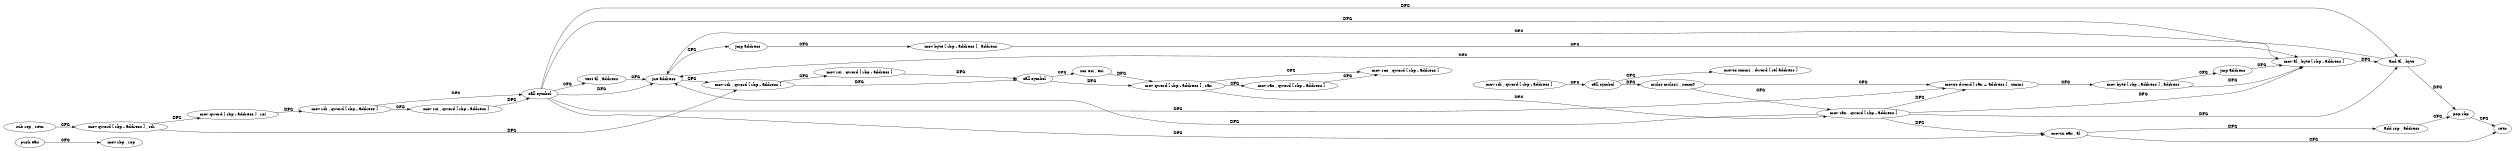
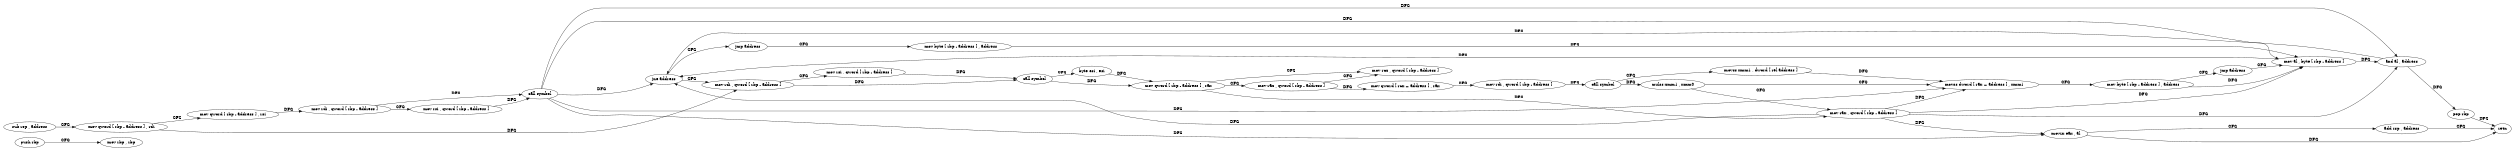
node "and al , byte": label "and al , byte" -> "and al , address"
node "xor esi , esi": label "xor esi , esi" -> "byte esi , esi"
edge "movss xmm1 , dword [ rel address ]" -> "movss dword [ rax + address ] , xmm1": added, label "DFG"
node "test al , address": removed
node "mulss mulss1 , xmm0": label "mulss mulss1 , xmm0" -> "mulss xmm1 , xmm0"
node "mov qword [ rcx + address ] , rax": added
edge "mov qword [ rbp - address ] , rdi" -> "mov qword [ rbp - address ] , rsi": label "DFG" -> "CFG"
edge "pop rbp" -> "retn": label "CFG" -> "DFG"
edge "add rsp , address" -> "pop rbp": now "add rsp , address" -> "retn"
node "sub rsp , retn": label "sub rsp , retn" -> "sub rsp , address"
edge "movzx eax , al" -> "add rsp , address": label "DFG" -> "CFG"
edge "movzx eax , al" -> "retn": label "CFG" -> "DFG"
node "push eax": label "push eax" -> "push rbp"
node "mov rbp , rsp": label "mov rbp , rsp" -> "mov rbp , rbp"
